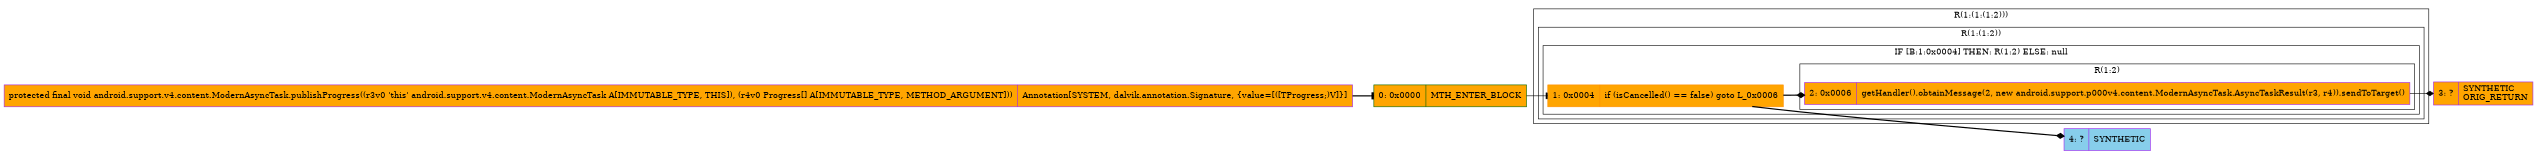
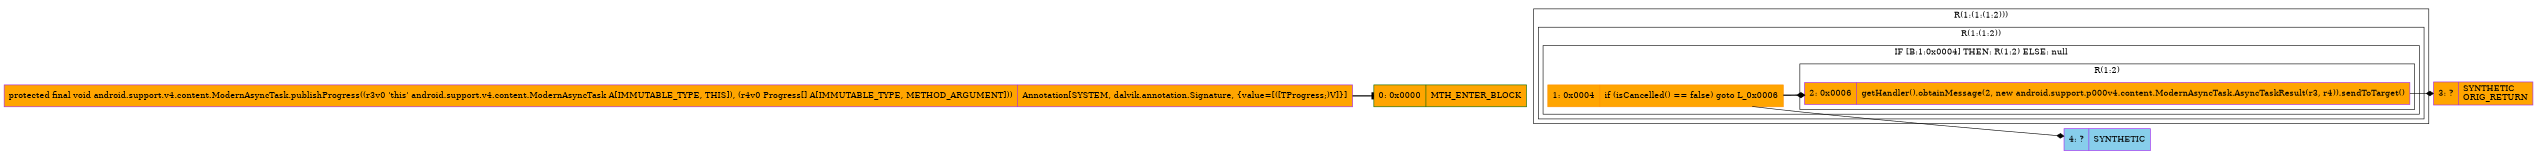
edge "0: 0x0000" -> "1: 0x0004": removed
edge "1: 0x0004" -> "4: ?": style bold -> solid
